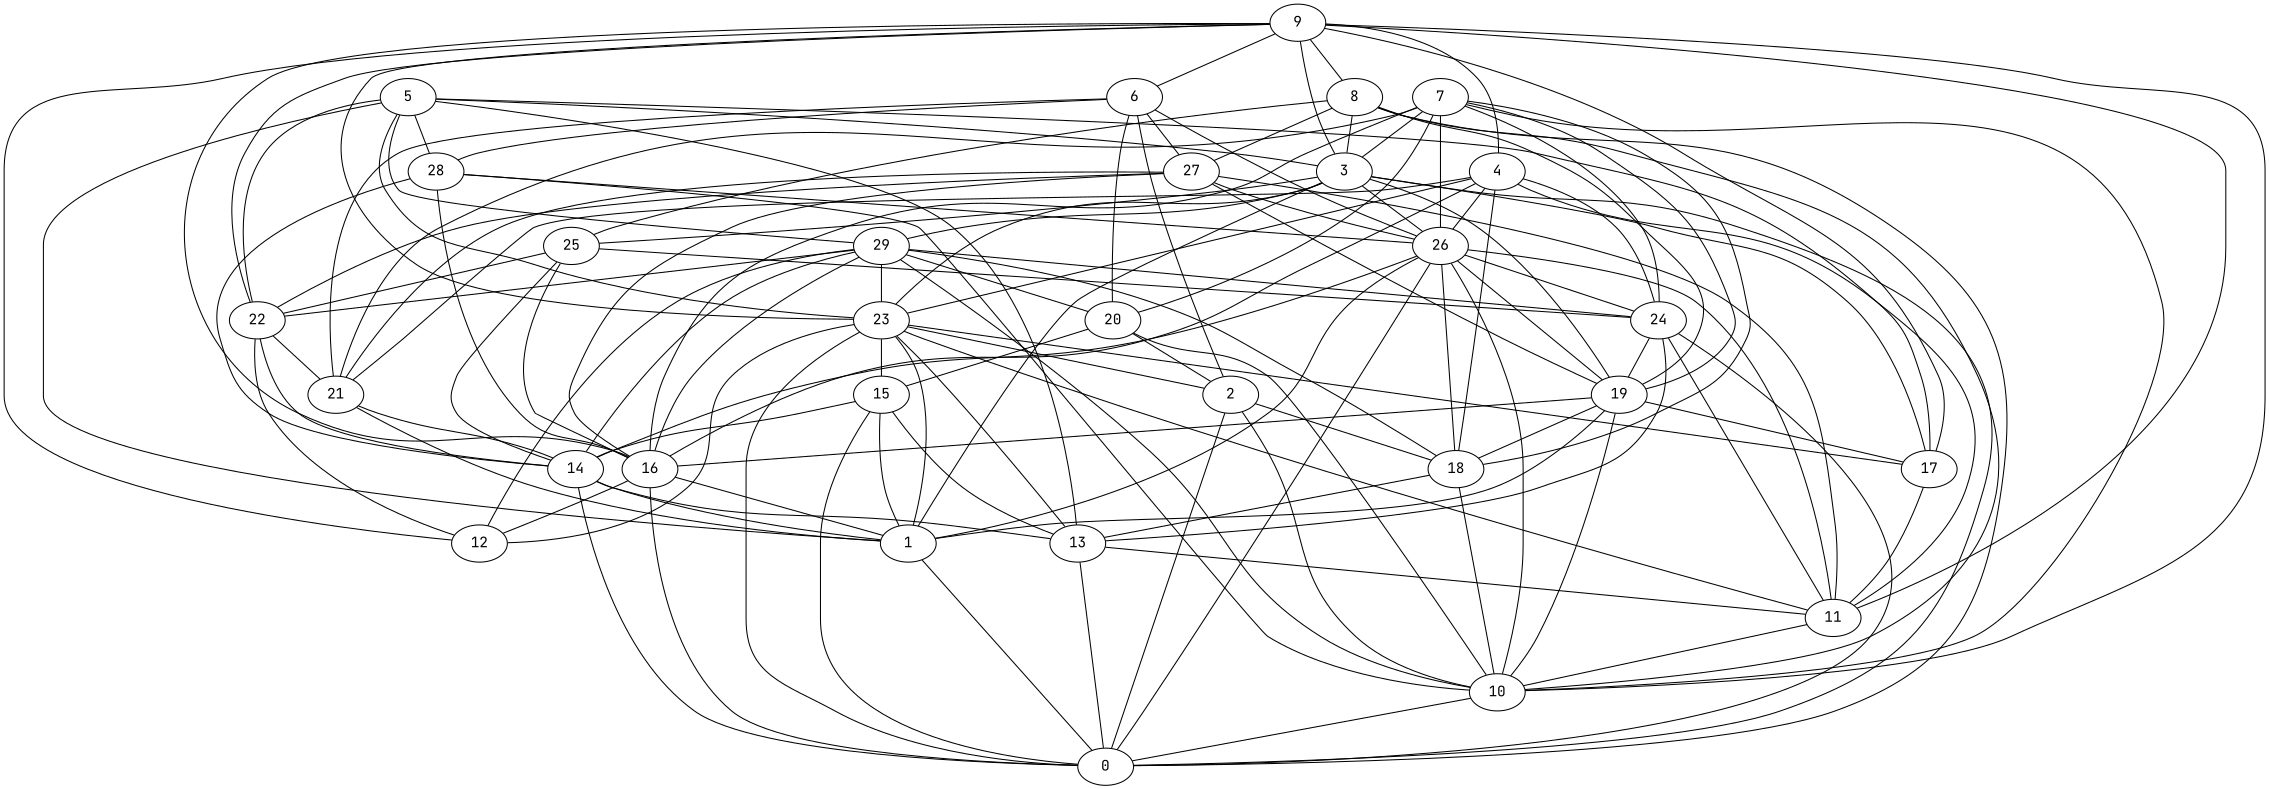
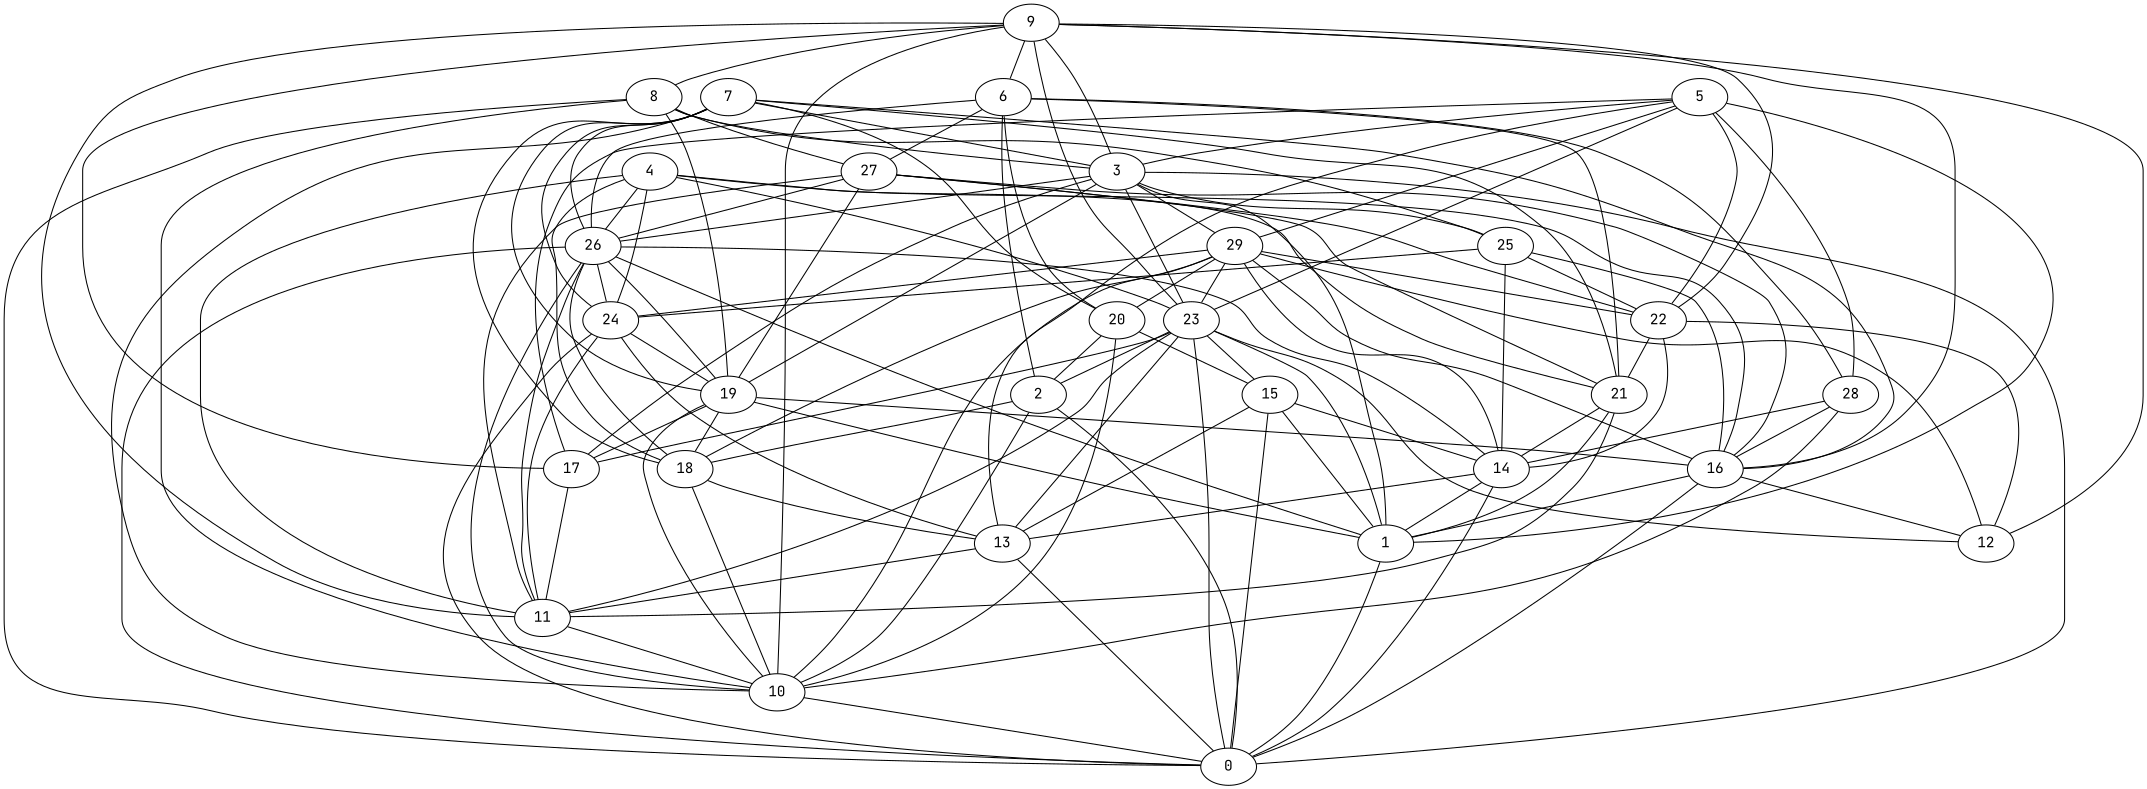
edge "9" -- "4": removed
edge "28" -- "26": removed
edge "21" -- "11": added
